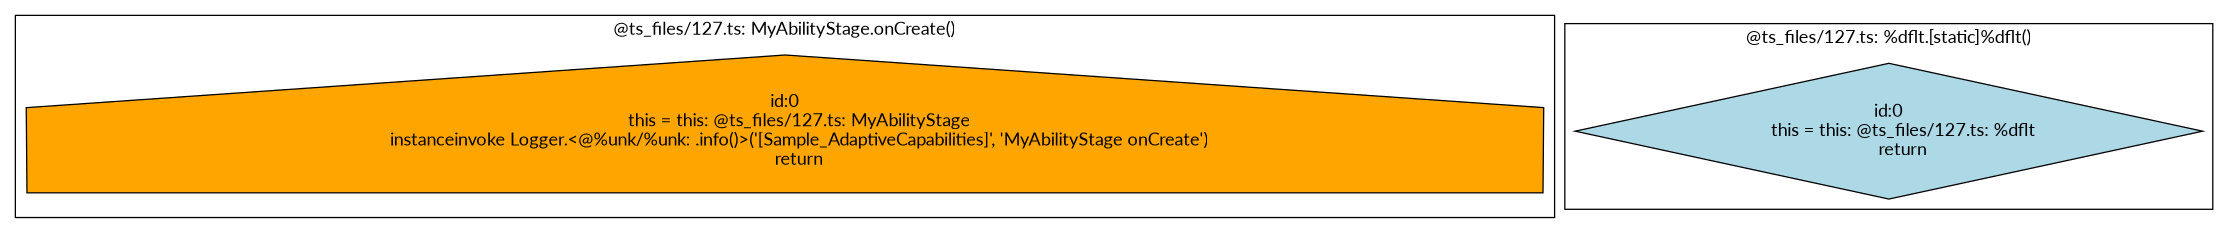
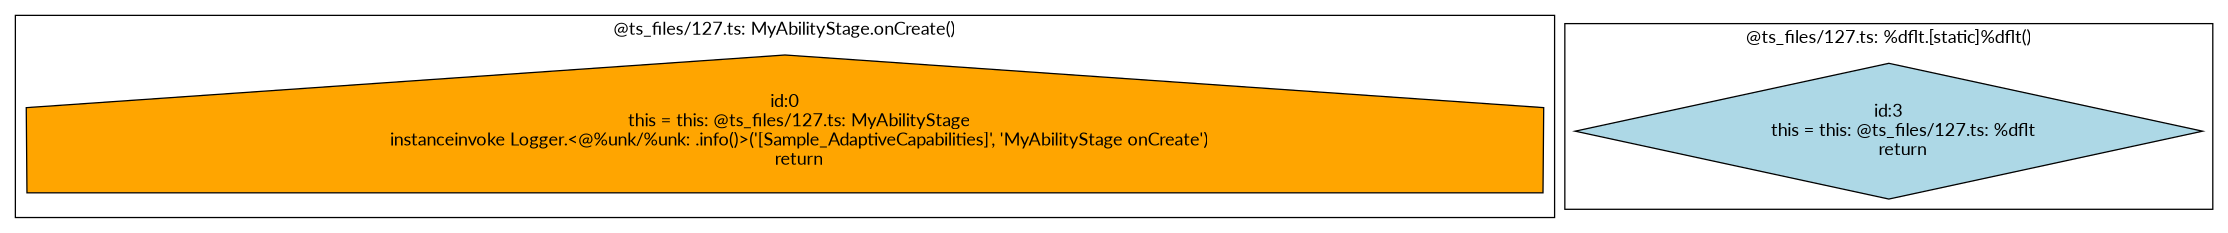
node "id:0 this = this: @ts_files/127.ts: %dflt return": label "id:0 this = this: @ts_files/127.ts: %dflt return" -> "id:3 this = this: @ts_files/127.ts: %dflt return"
